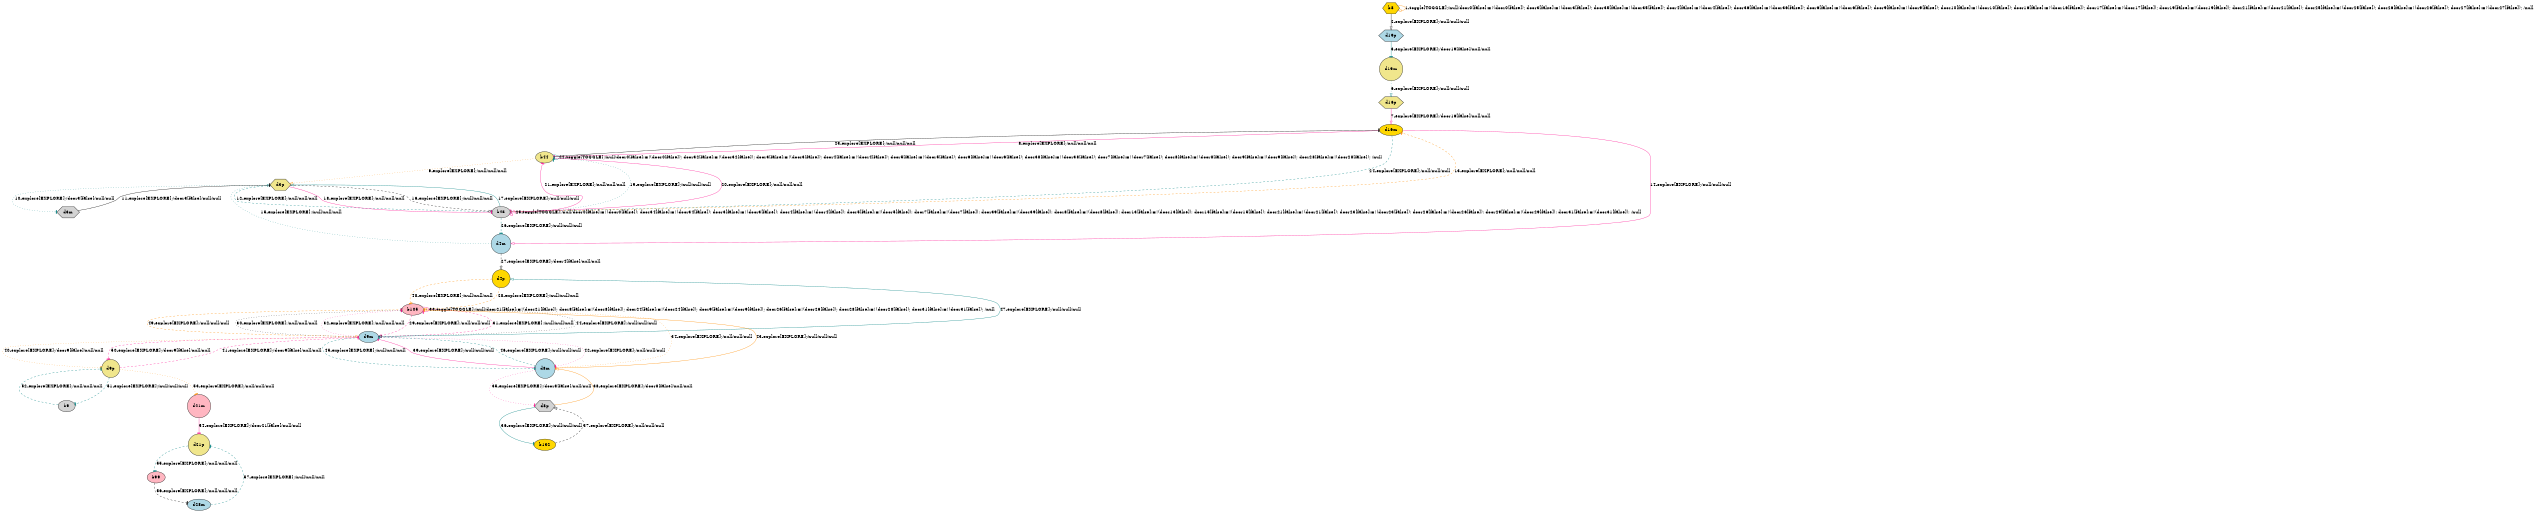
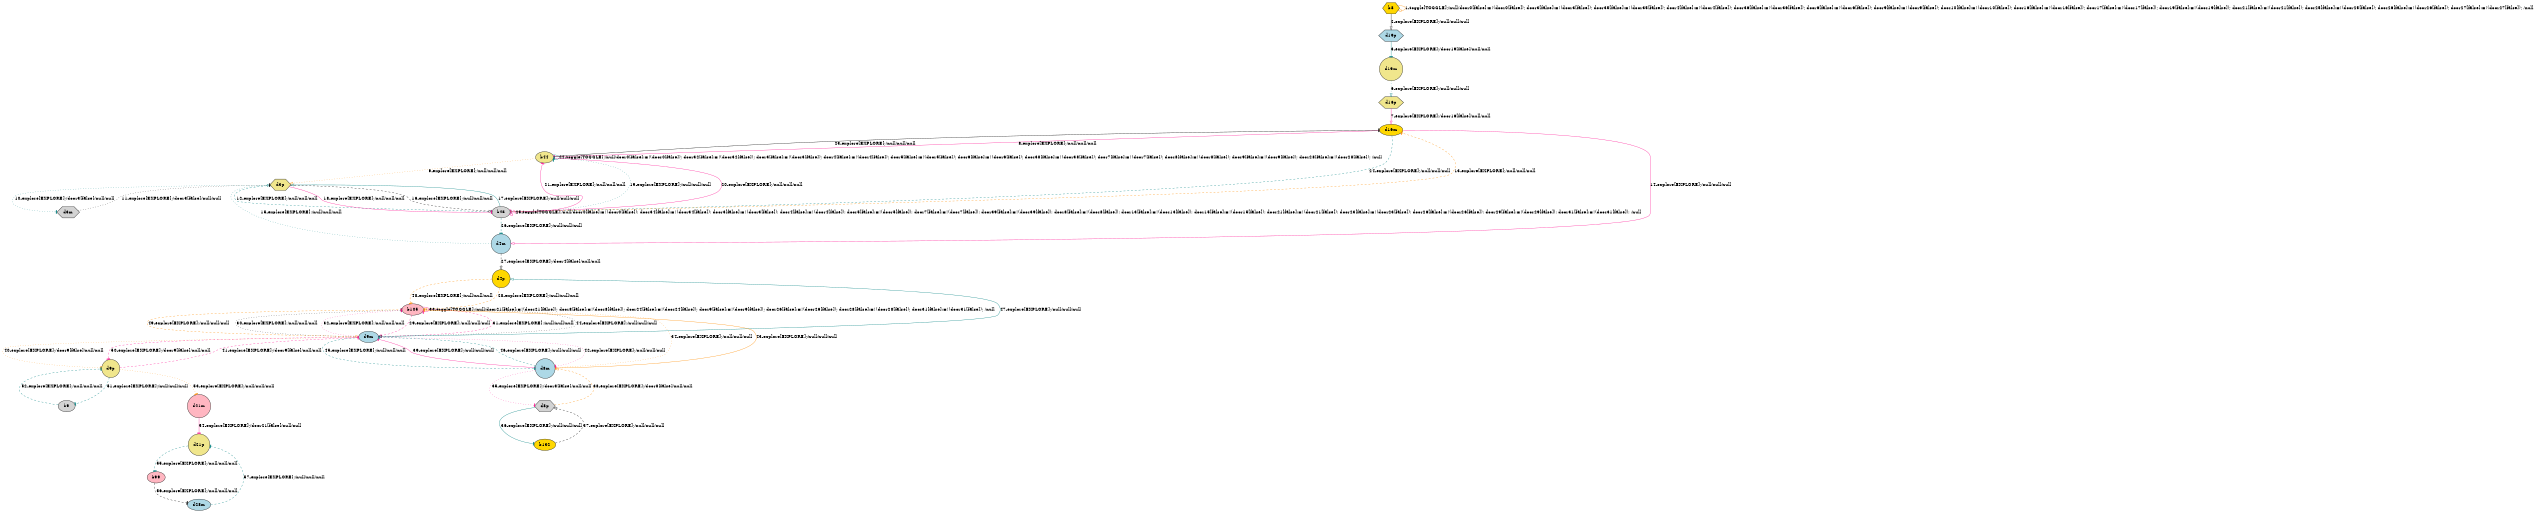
edge "d3m" -> "d3p": style solid -> dotted
edge "d8p" -> "d8m": style solid -> dashed
